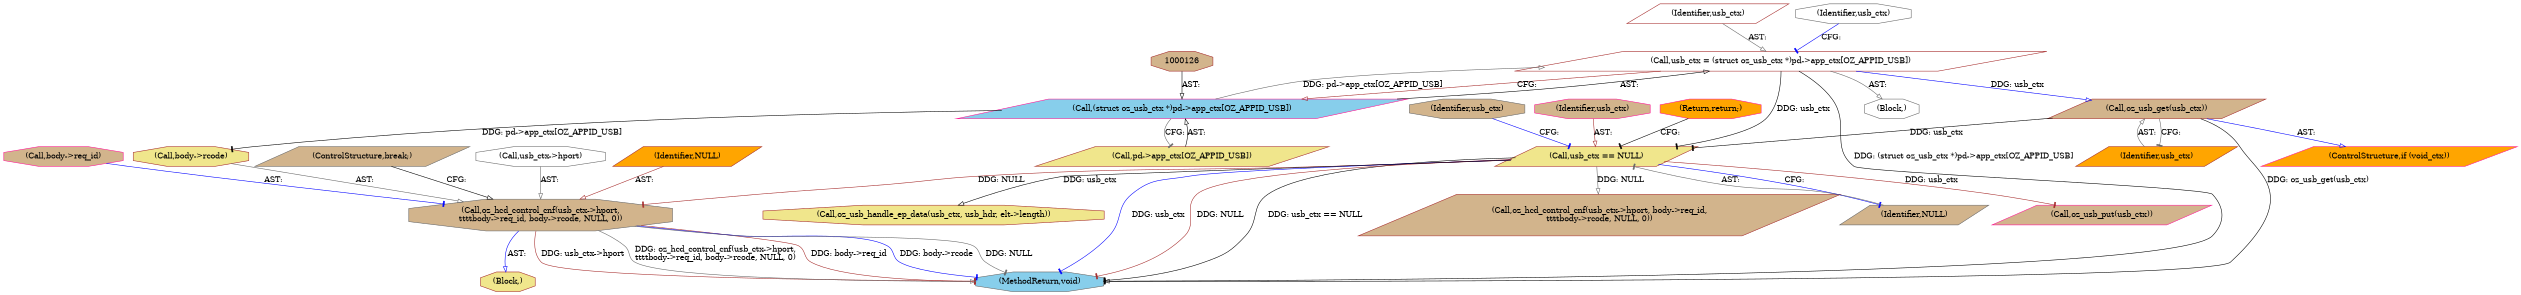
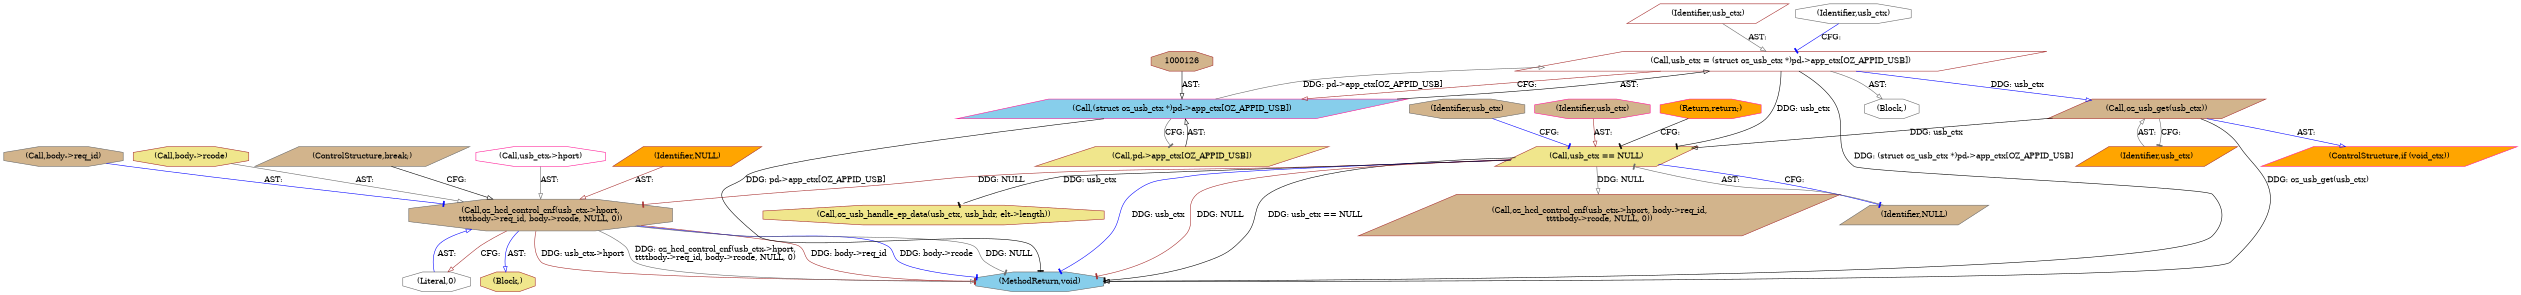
edge "(Call,(struct oz_usb_ctx *)pd->app_ctx[OZ_APPID_USB])" -> "(Call,body->rcode)": now "(Call,(struct oz_usb_ctx *)pd->app_ctx[OZ_APPID_USB])" -> "(MethodReturn,void)"
edge "(Call,oz_usb_get(usb_ctx))" -> "(Call,usb_ctx == NULL)": arrowhead tee -> onormal
node "(Call,body->req_id)": color deeppink -> gray40
node "(Call,usb_ctx->hport)": color gray40 -> deeppink
edge "(Call,usb_ctx == NULL)" -> "(Call,oz_usb_handle_ep_data(usb_ctx, usb_hdr, elt->length))": arrowhead onormal -> tee
node "(Call,oz_usb_put(usb_ctx))": removed
edge "(Call,oz_usb_get(usb_ctx))" -> "(MethodReturn,void)": arrowhead tee -> onormal
node "(Literal,0)": added
